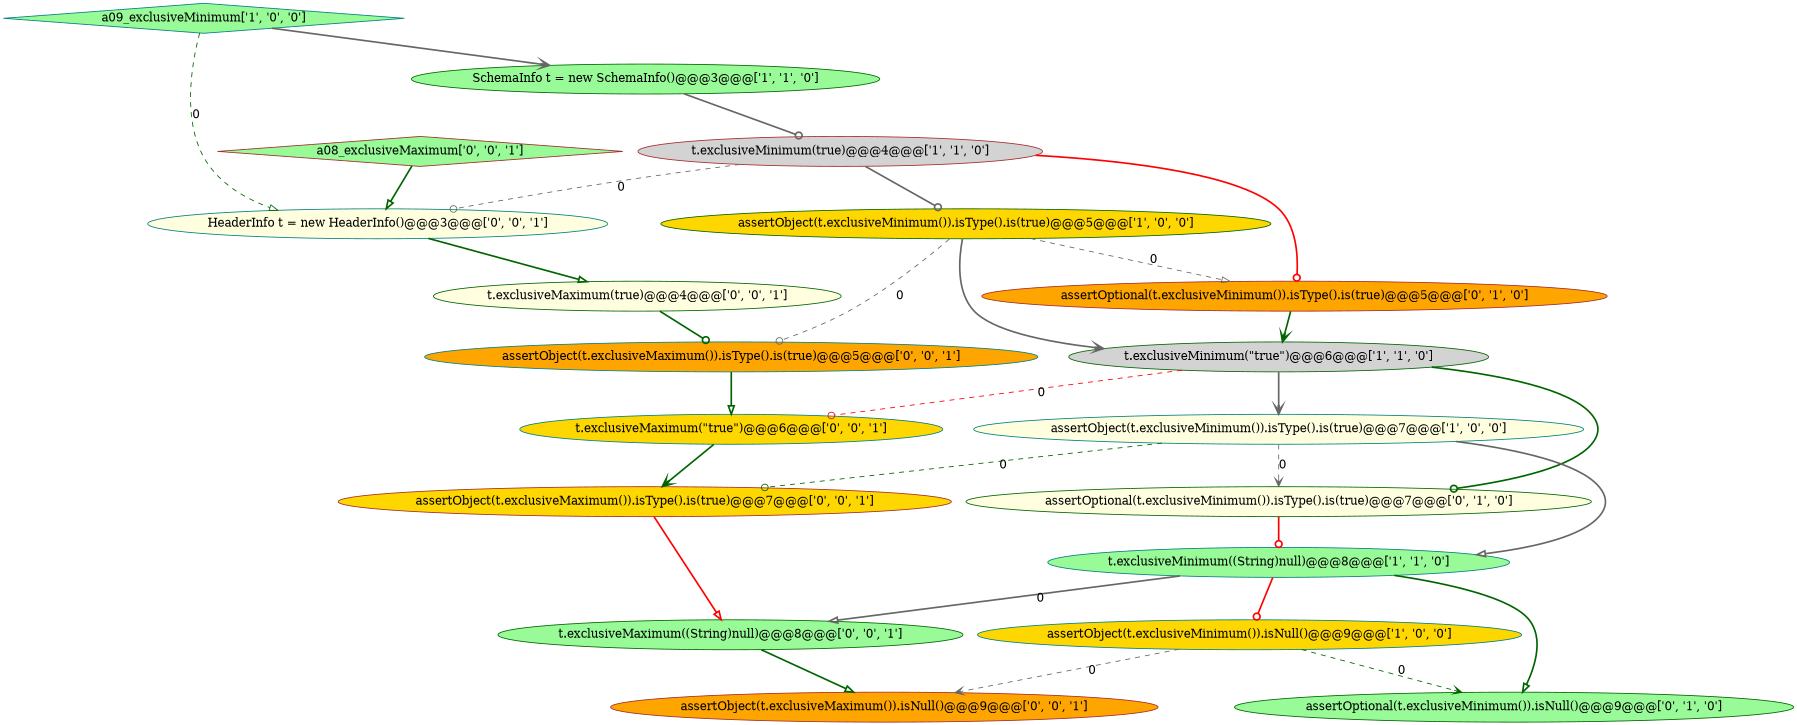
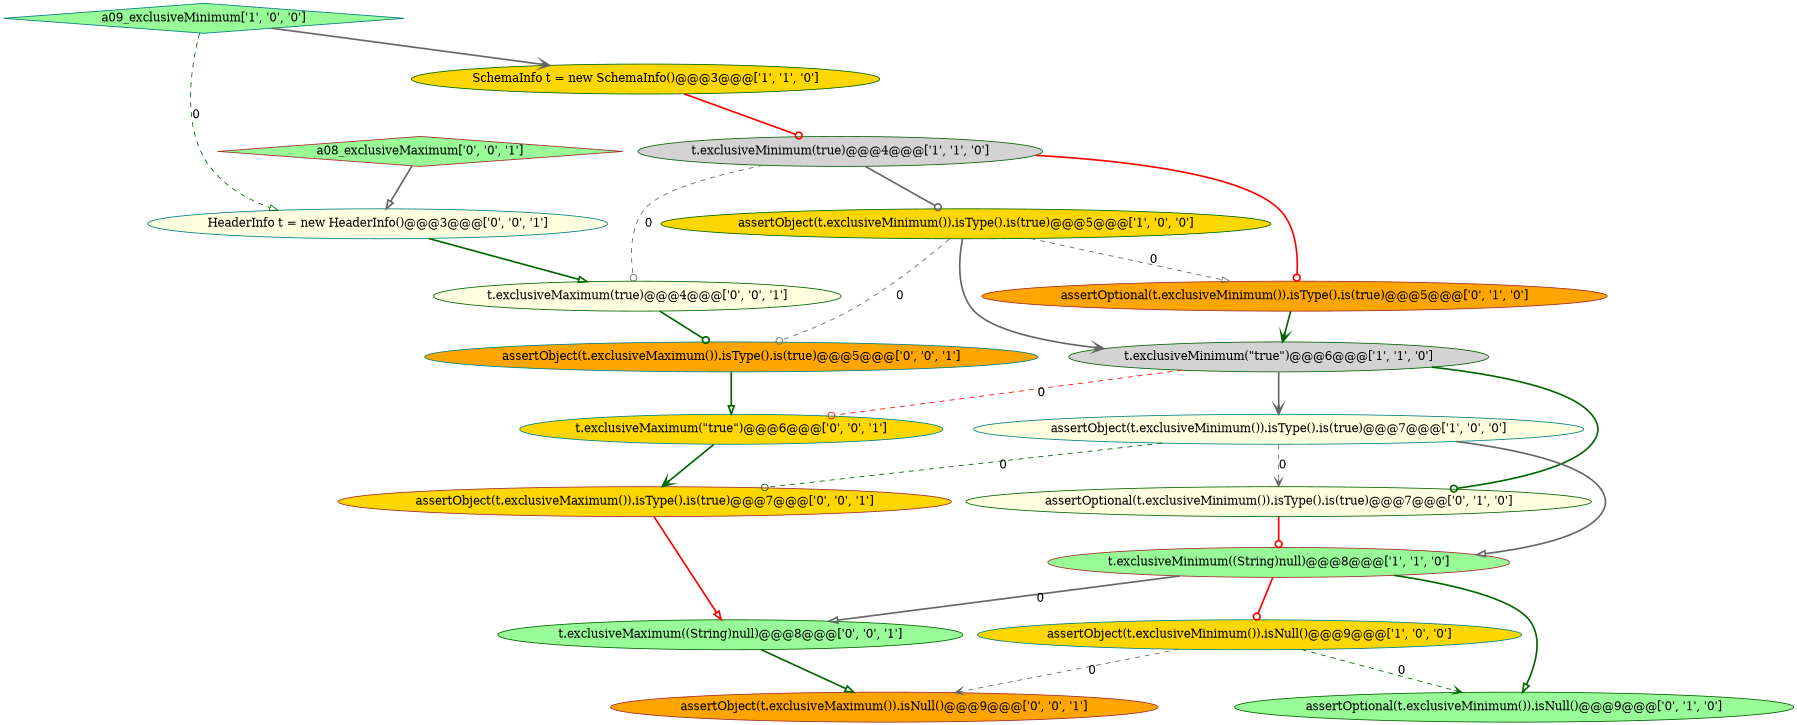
node "SchemaInfo t = new SchemaInfo()@@@3@@@['1', '1', '0']": fillcolor palegreen -> gold
edge "SchemaInfo t = new SchemaInfo()@@@3@@@['1', '1', '0']" -> "t.exclusiveMinimum(true)@@@4@@@['1', '1', '0']": color gray40 -> red
node "t.exclusiveMinimum(true)@@@4@@@['1', '1', '0']": color brown -> darkgreen
edge "a08_exclusiveMaximum['0', '0', '1']" -> "HeaderInfo t = new HeaderInfo()@@@3@@@['0', '0', '1']": color darkgreen -> gray40
edge "t.exclusiveMinimum(true)@@@4@@@['1', '1', '0']" -> "HeaderInfo t = new HeaderInfo()@@@3@@@['0', '0', '1']": now "t.exclusiveMinimum(true)@@@4@@@['1', '1', '0']" -> "t.exclusiveMaximum(true)@@@4@@@['0', '0', '1']"
node "t.exclusiveMinimum((String)null)@@@8@@@['1', '1', '0']": color teal -> brown
